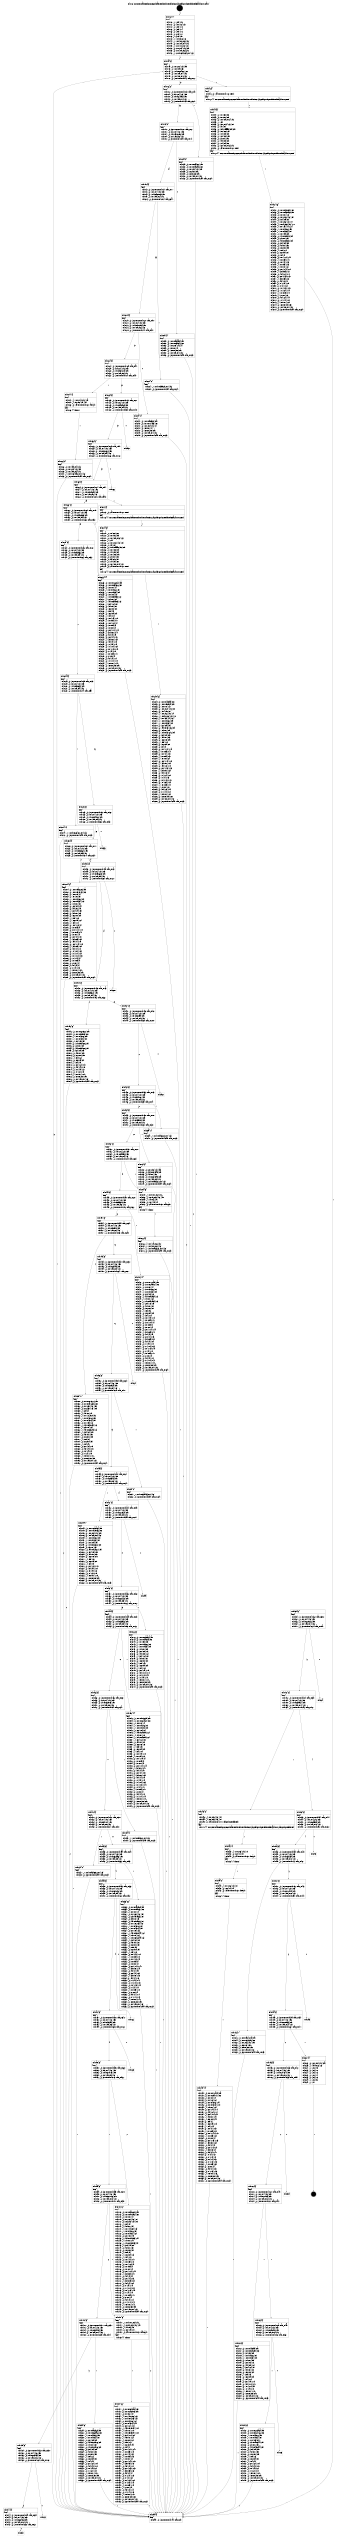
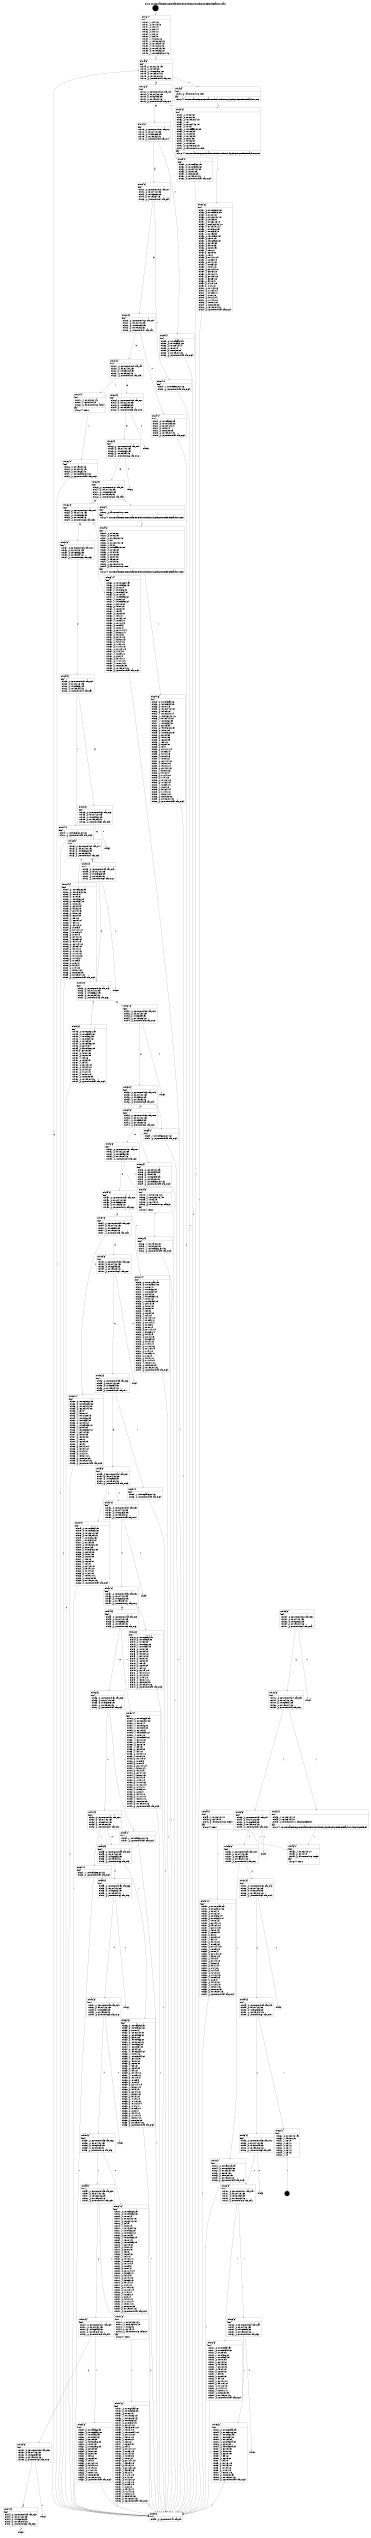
edge "0x4024a3 [12]" -> "0x4024af [12]": reversed
